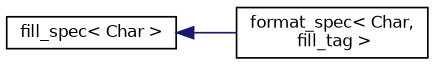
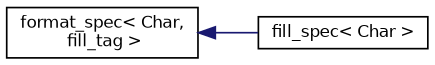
edge "format_spec< Char, fill_tag >" -> "fill_spec< Char >": reversed
